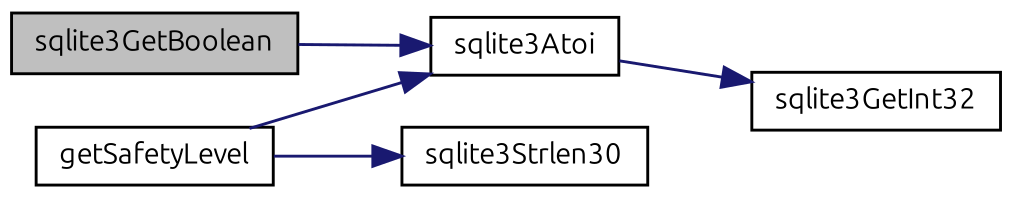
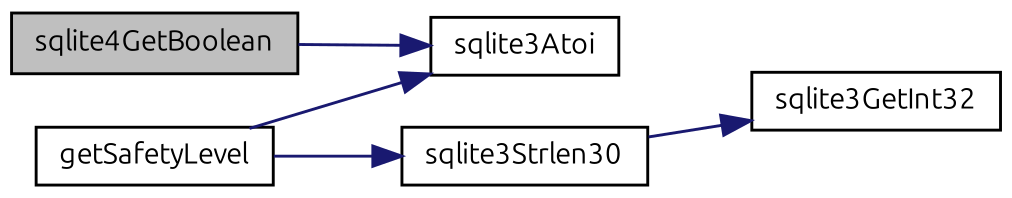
node "sqlite3GetBoolean": label "sqlite3GetBoolean" -> "sqlite4GetBoolean"
edge "sqlite3Atoi" -> "sqlite3GetInt32": now "sqlite3Strlen30" -> "sqlite3GetInt32"
